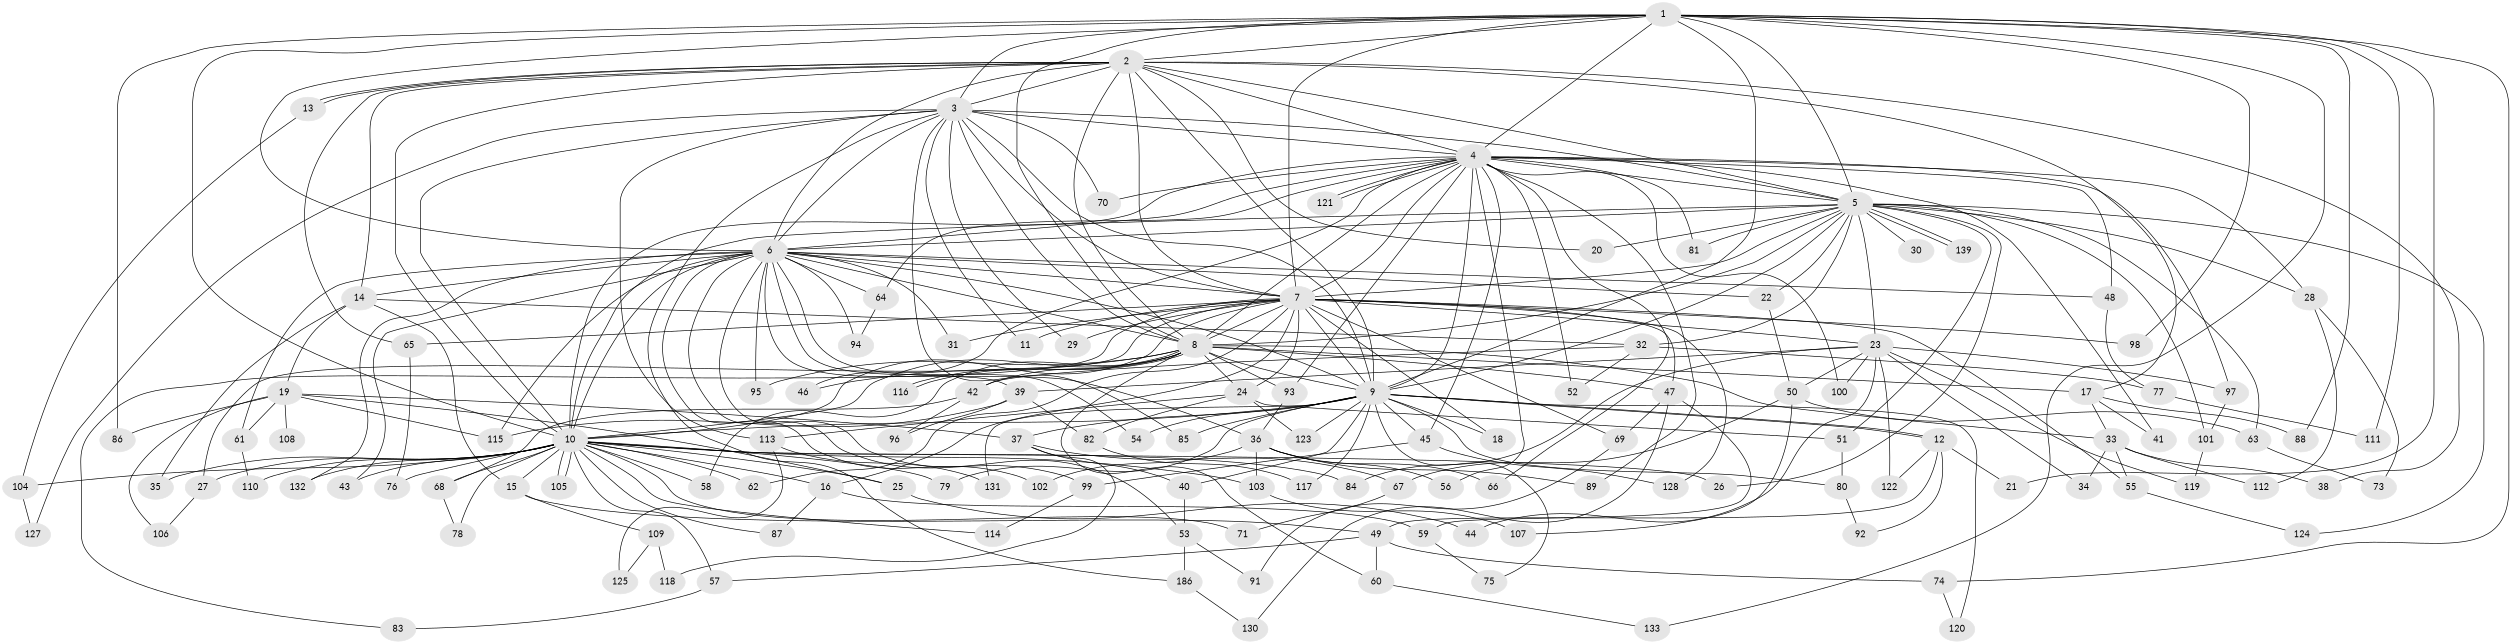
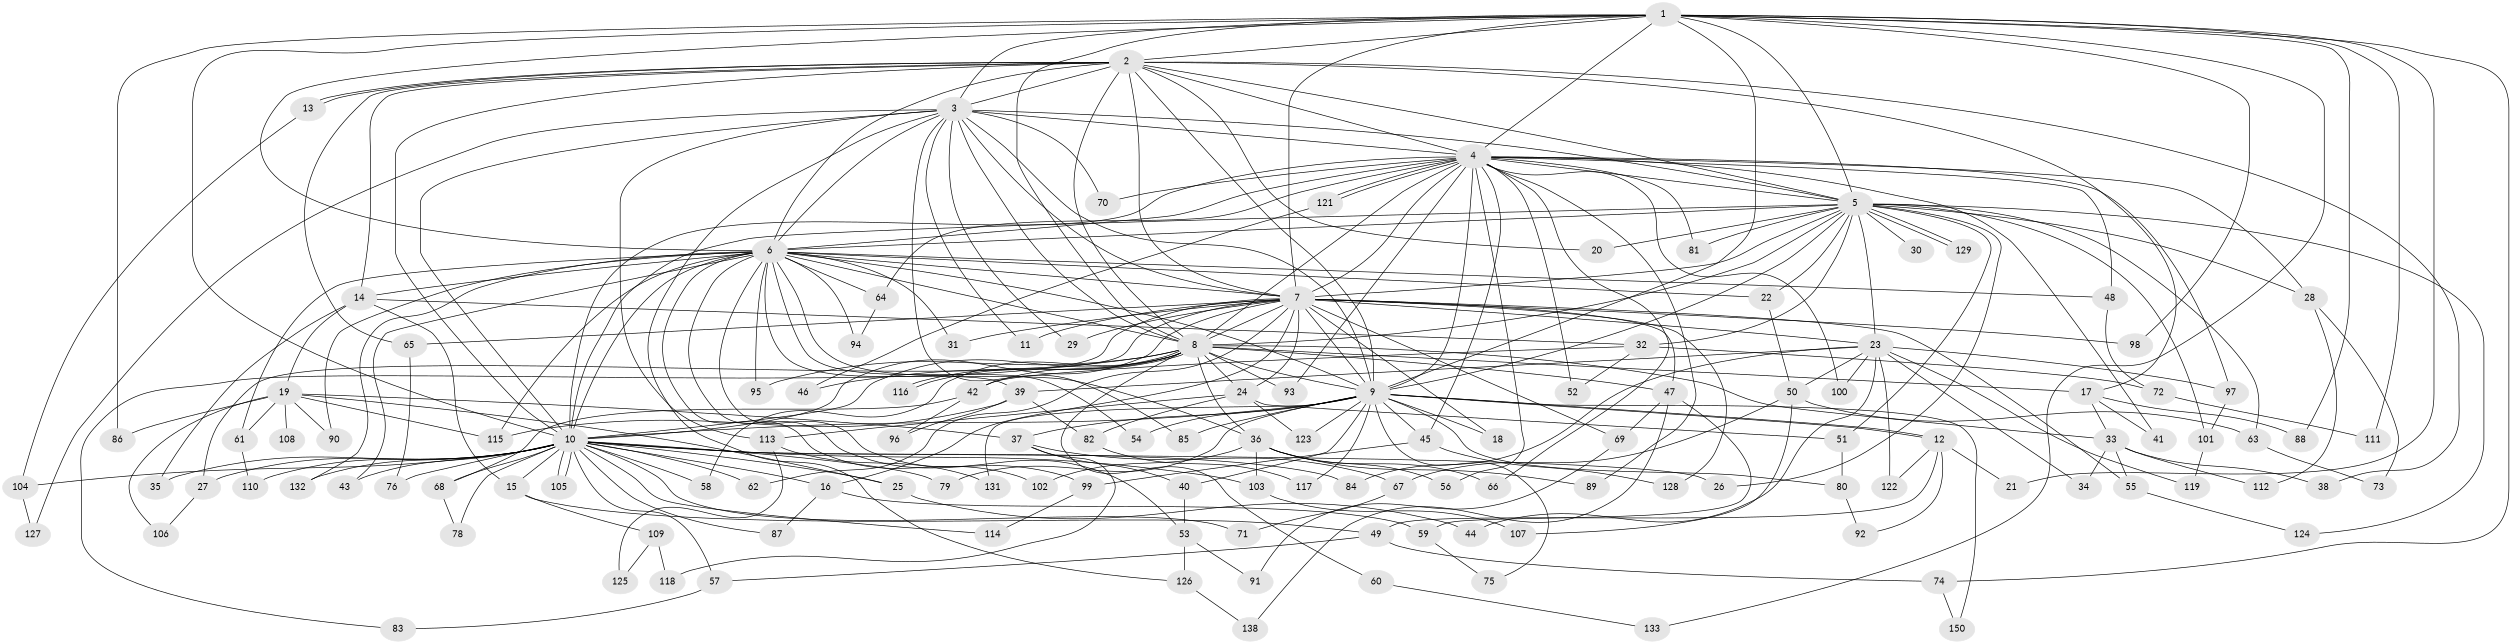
node "139": label "139" -> "129"
edge "4" -- "46": now "121" -- "46"
node "77": label "77" -> "72"
edge "93" -- "36": now "8" -- "36"
node "90": added
edge "49" -- "60": removed
node "186": label "186" -> "126"
node "130": label "130" -> "138"
node "120": label "120" -> "150"
